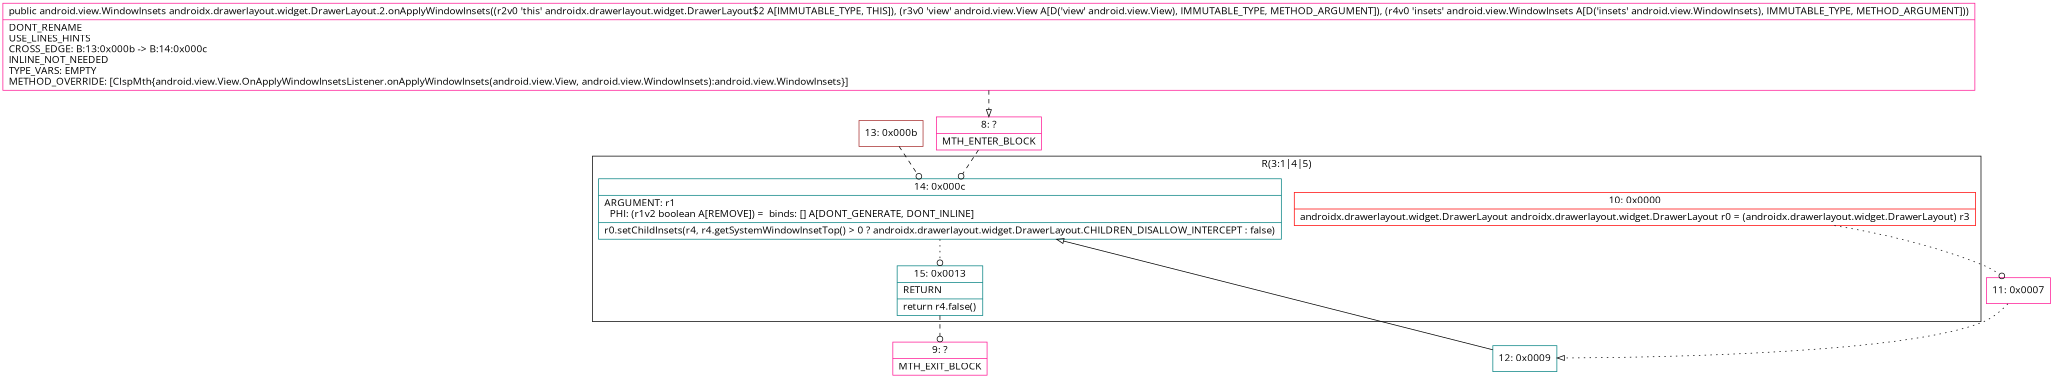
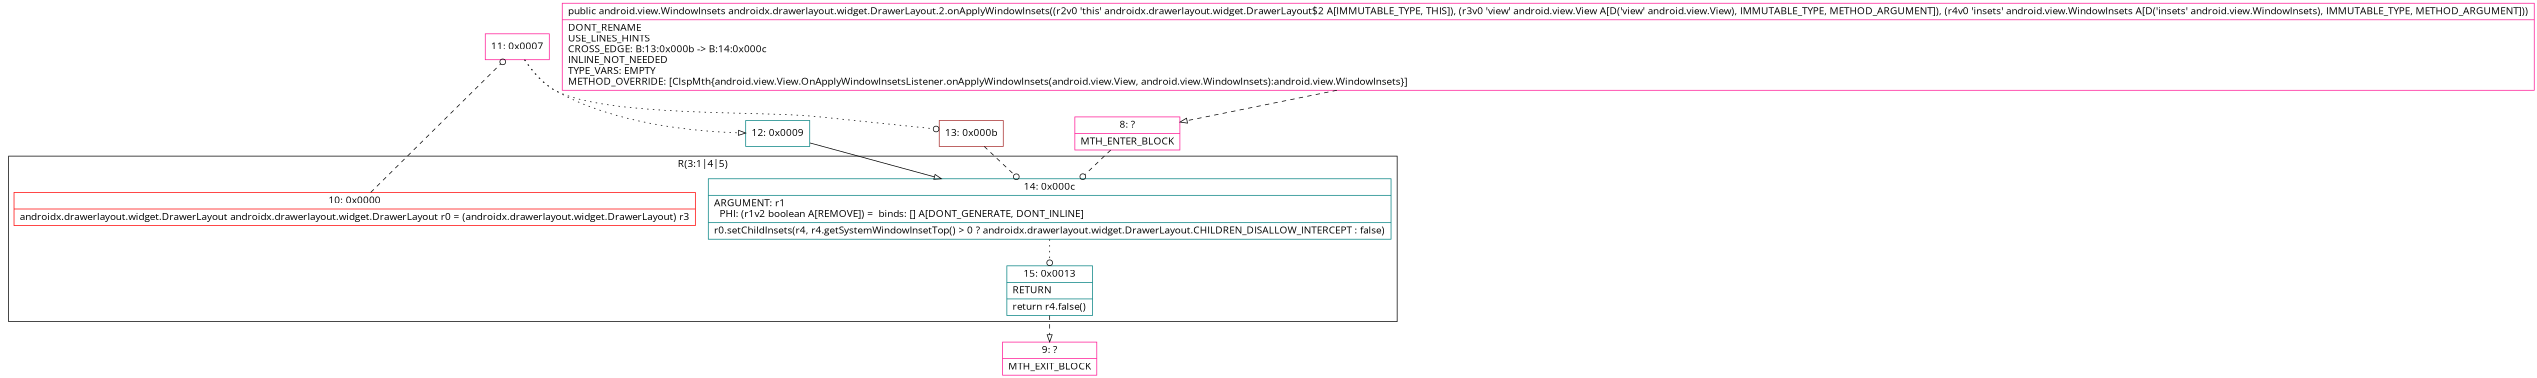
edge "11: 0x0007" -> "13: 0x000b": added
edge "10: 0x0000" -> "11: 0x0007": style dotted -> dashed
edge "15: 0x0013" -> "9: ?": arrowhead odot -> onormal
